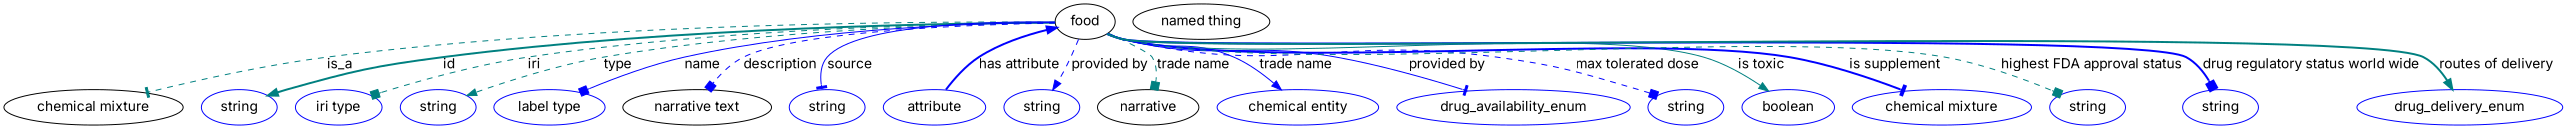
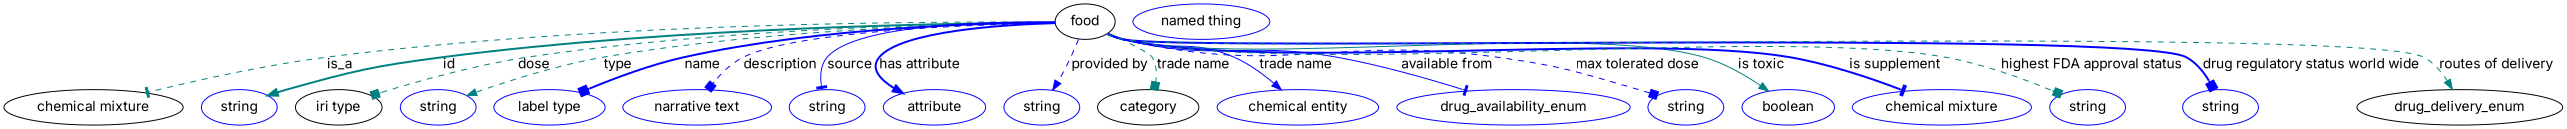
node "named thing": color black -> blue
edge "food" -> "drug_delivery_enum": style bold -> dashed
edge "food" -> "label type": style solid -> bold
edge "attribute" -> "food": reversed
edge "food" -> "iri type": label "iri" -> "dose"
edge "food" -> "drug_availability_enum": label "provided by" -> "available from"
node "iri type": color blue -> black
node "narrative text": color black -> blue
node "narrative": label "narrative" -> "category"
node "drug_delivery_enum": color blue -> black
